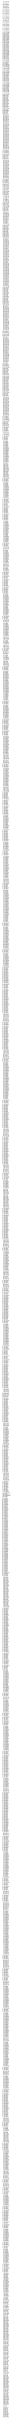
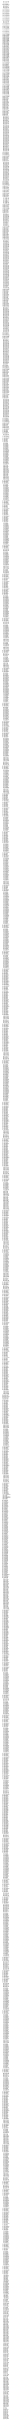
node "14d8: [NO_SSA] ADDRESS 14d9: [NO_SSA] INVALID": added
